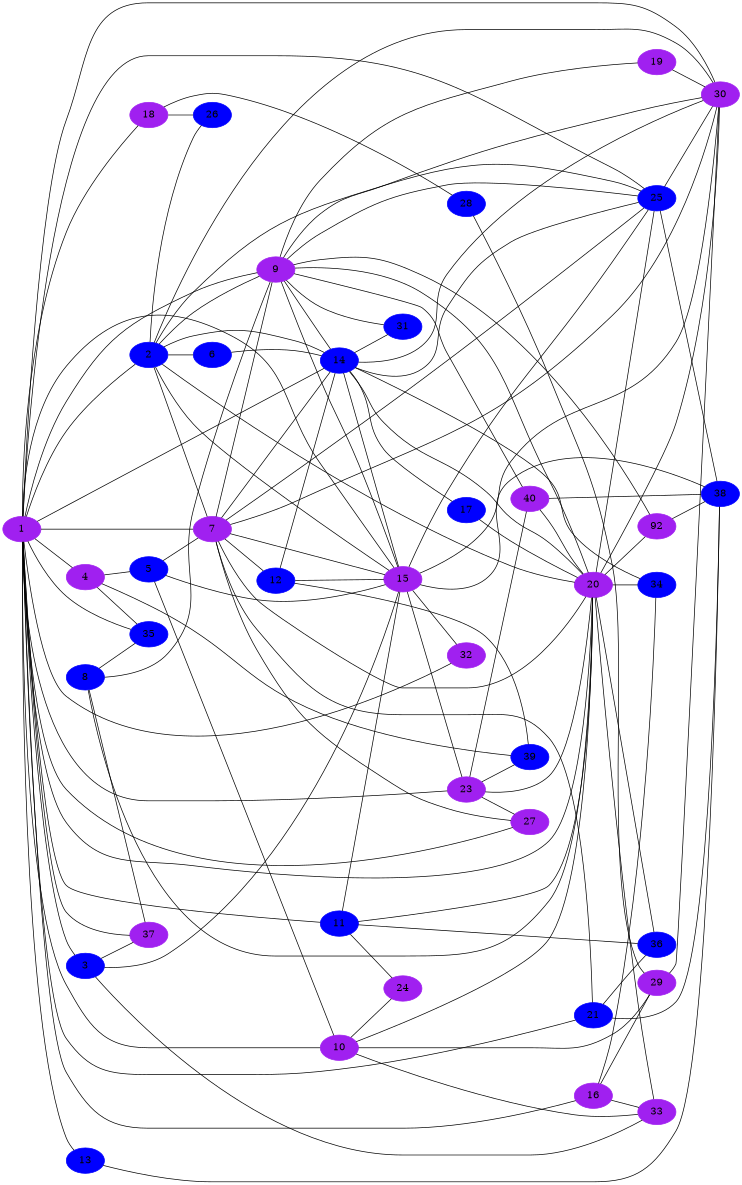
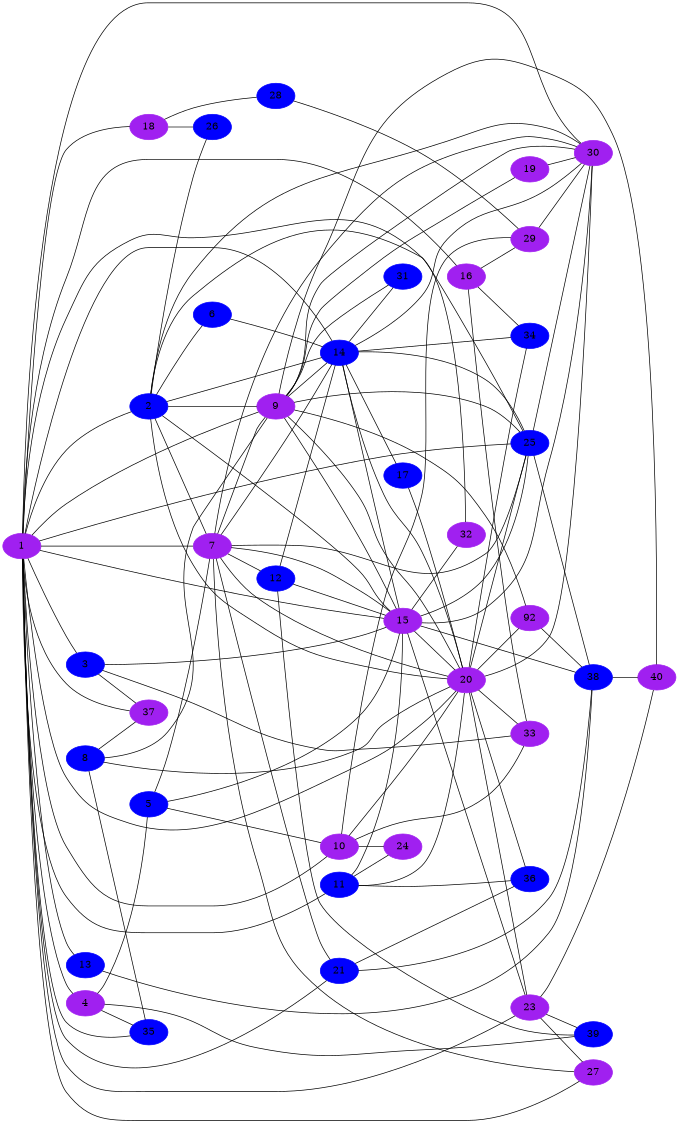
edge "40" -- "20": now "15" -- "20"
